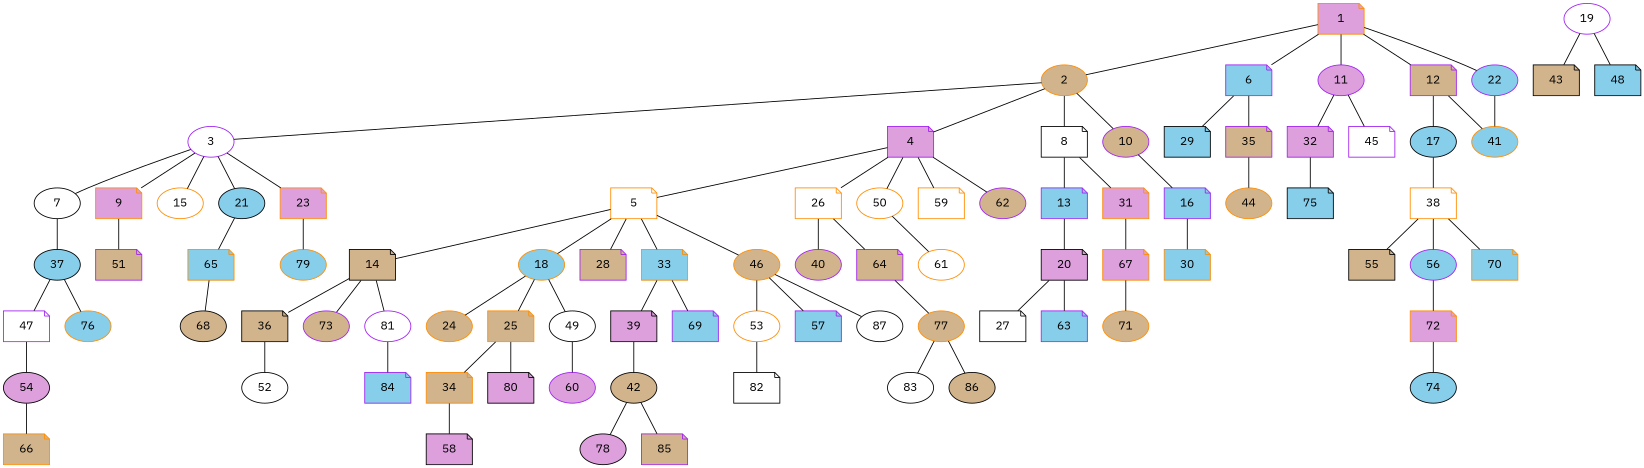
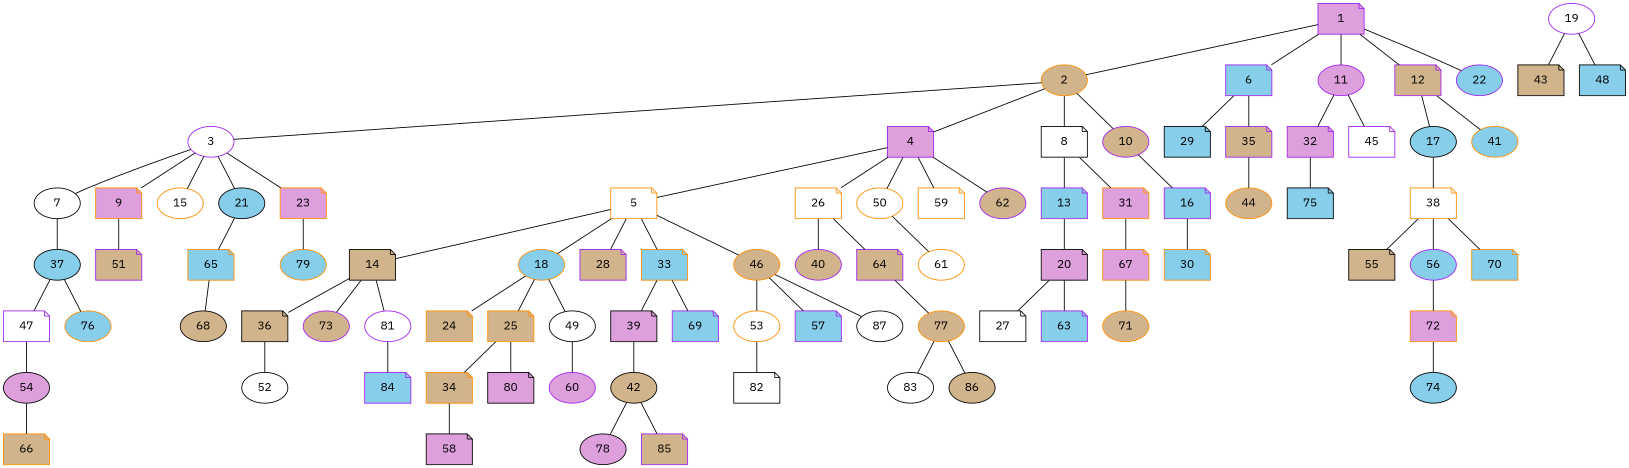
node "1": color darkorange -> purple
edge "22" -- "41": removed
node "24": shape ellipse -> note
